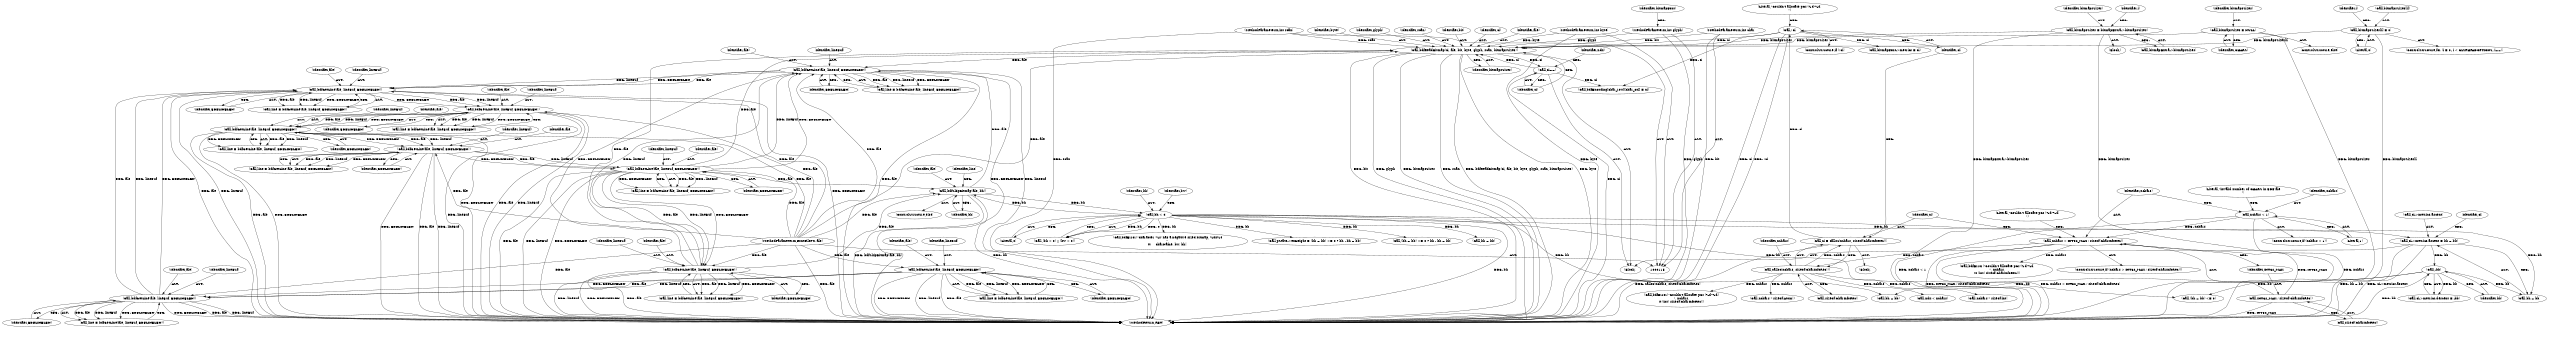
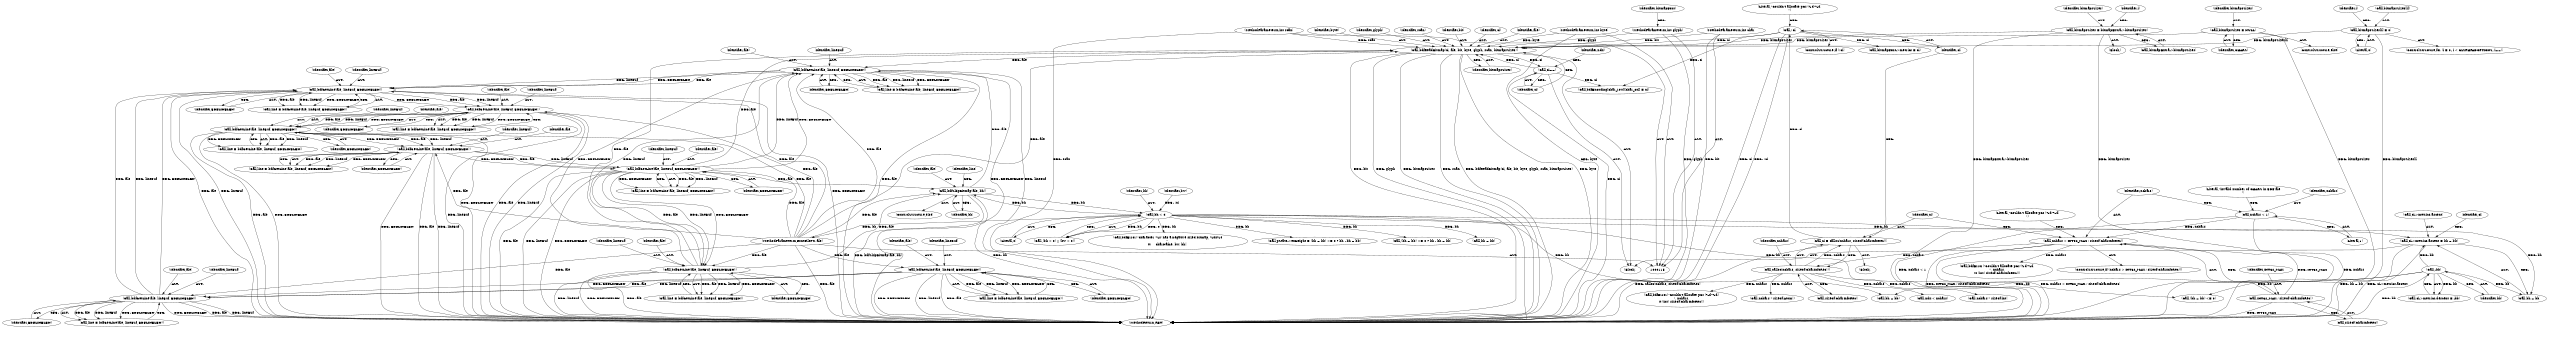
edge "(MethodParameterIn,int byte)" -> "(MethodReturn,RET)": label "DDG: byte" -> "CFG: byte"
edge "(Identifier,bw)" -> "(Call,bh < 0)": label "CFG: " -> "DDG: !ci"
node "(ControlStructure,if (nchars < 1))": removed
edge "(Call,bh < 0)" -> "(MethodReturn,RET)": now "(Call,bh < 0)" -> "(MethodParameterIn,FontFilePtr file)"
edge "(Call,nchars > INT32_MAX / sizeof(CharInfoRec))" -> "(Identifier,INT32_MAX)": now "(Call,nchars > INT32_MAX / sizeof(CharInfoRec))" -> "(Call,INT32_MAX / sizeof(CharInfoRec))"
edge "(Call,ci->metrics.ascent = bh + bb)" -> "(Call,-bb)": reversed
